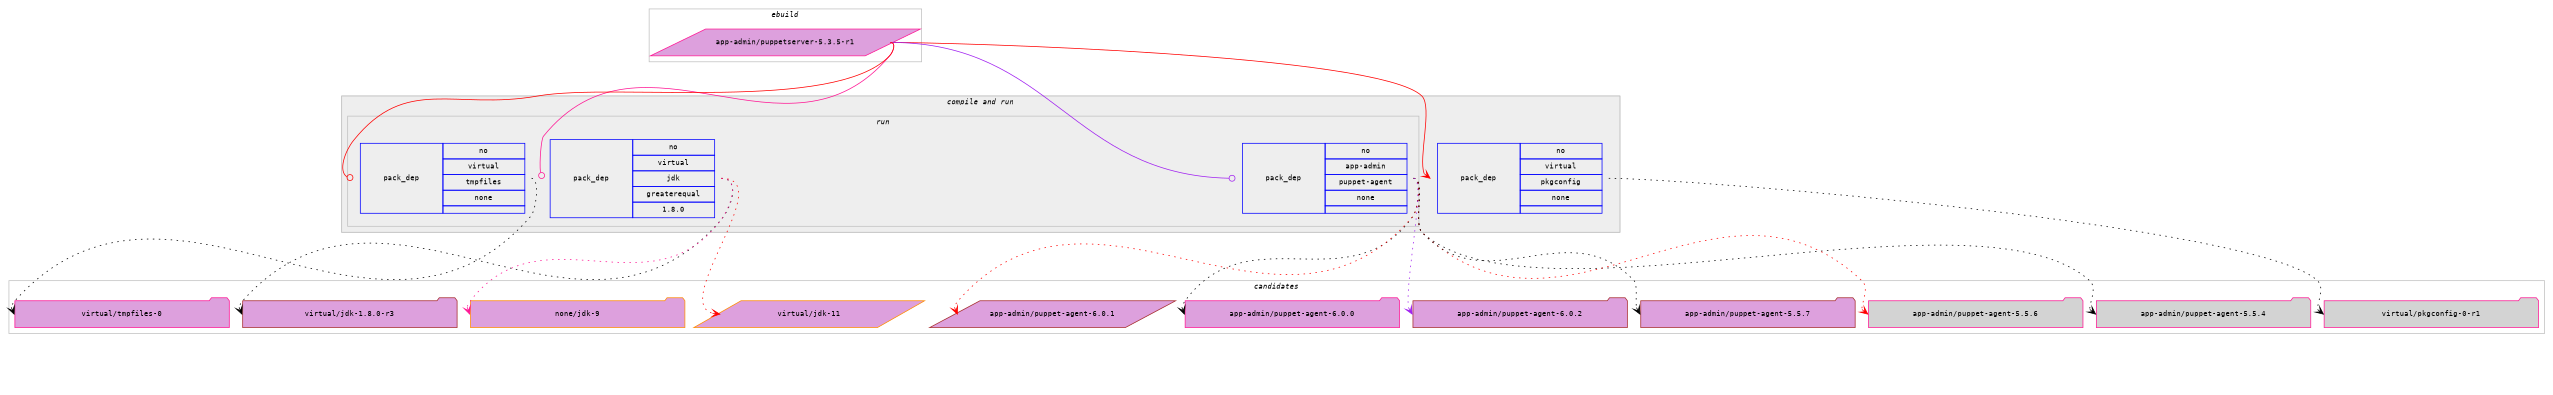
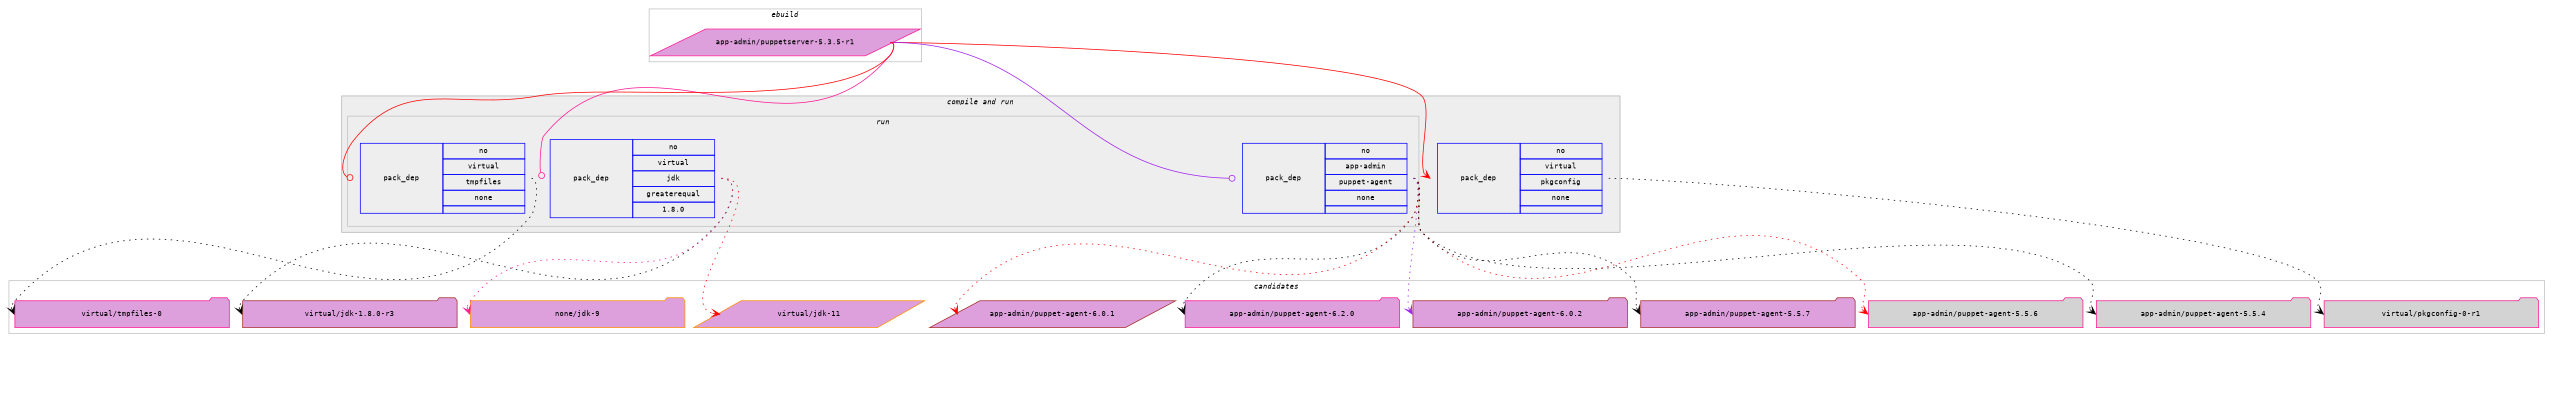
node "app-admin/puppet-agent-6.0.0": label "app-admin/puppet-agent-6.0.0" -> "app-admin/puppet-agent-6.2.0"
